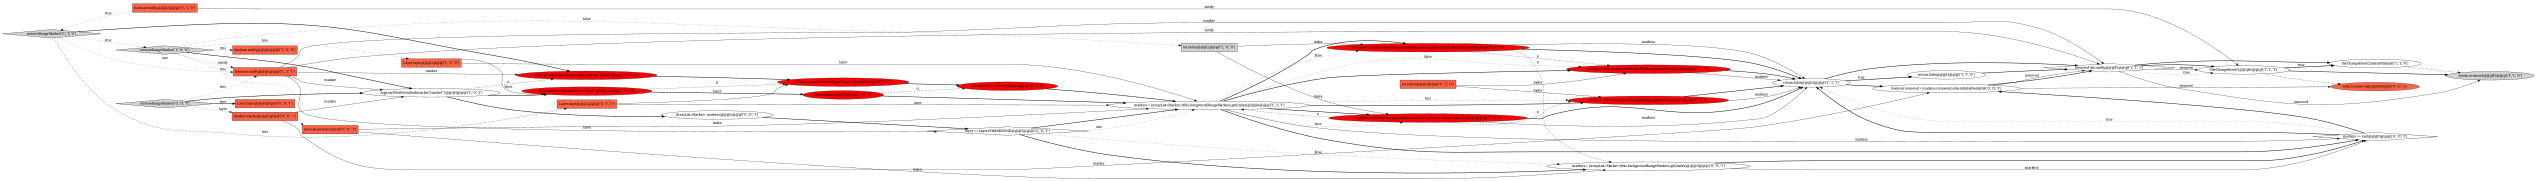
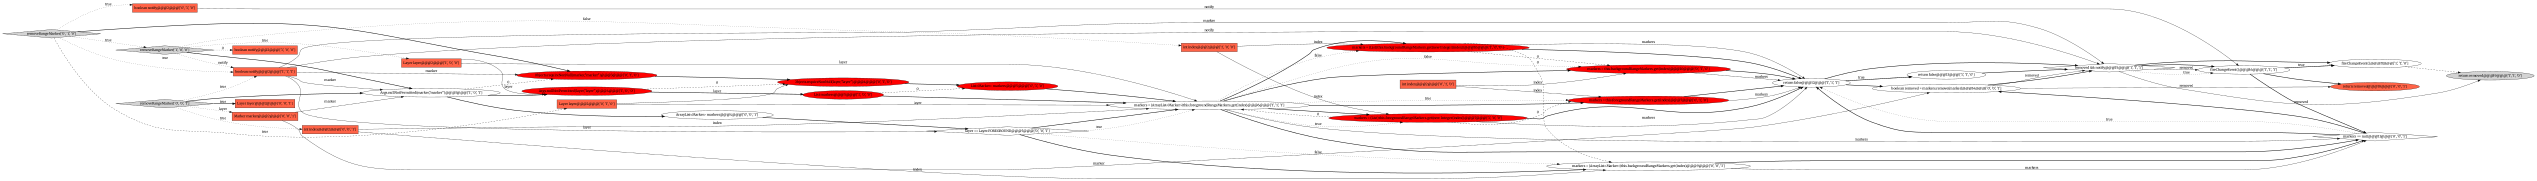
edge "boolean notify@@@2@@@['0', '1', '0']" -> "removeRangeMarker['0', '1', '0']": reversed
node "int index@@@2@@@['1', '0', '0']": fillcolor lightgray -> tomato
edge "removeRangeMarker['1', '0', '0']" -> "boolean notify@@@2@@@['1', '0', '0']": label "true" -> "0"
edge "fireChangeEvent()@@@16@@@['1', '1', '1']" -> "return removed@@@19@@@['1', '1', '0']": now "fireChangeEvent()@@@16@@@['1', '1', '1']" -> "markers == null@@@11@@@['0', '0', '1']"
edge "fireChangeEvent()@@@16@@@['1', '1', '1']" -> "return removed@@@18@@@['0', '0', '1']": style dashed -> bold
edge "removeRangeMarker['1', '0', '0']" -> "int index@@@2@@@['0', '0', '1']": now "removeRangeMarker['0', '0', '1']" -> "int index@@@2@@@['0', '0', '1']"
